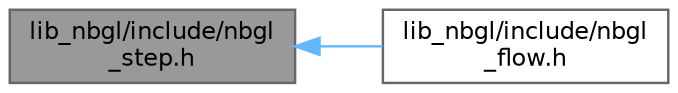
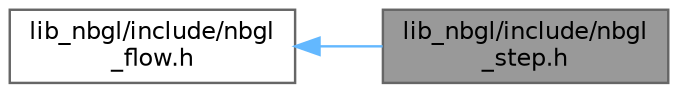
edge "lib_nbgl/include/nbgl _flow.h" -> "lib_nbgl/include/nbgl _step.h": reversed
